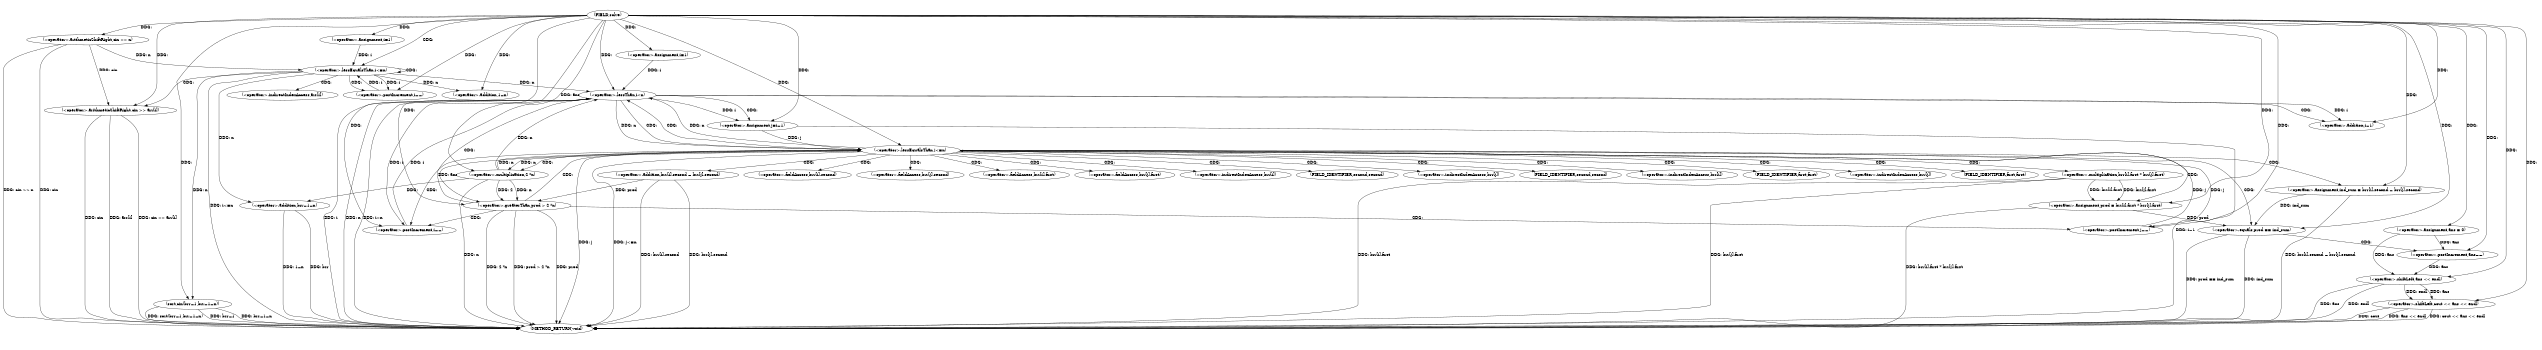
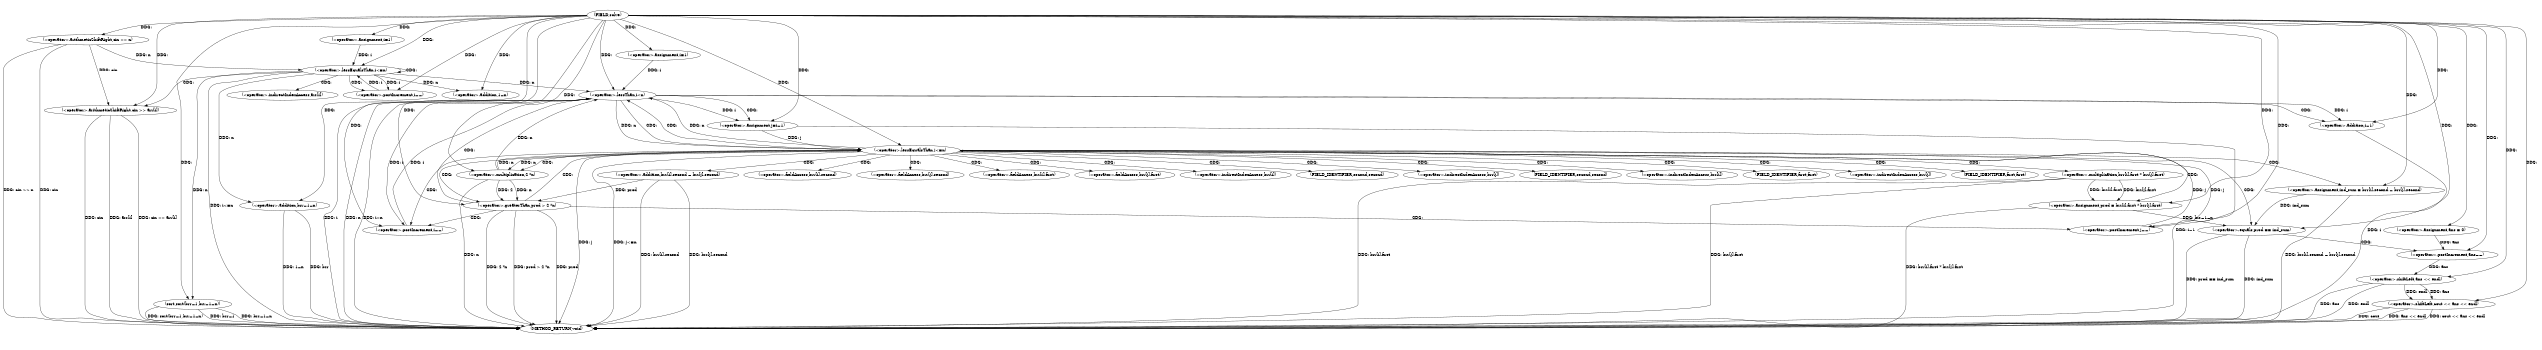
edge "(FIELD,solve)" -> "(<operator>.lessEqualsThan,i<=n)": label "CDG: " -> "DDG: "
edge "(FIELD,solve)" -> "(<operator>.multiplication,2 *n)": label "DDG: ans" -> "DDG: "
edge "(<operator>.lessEqualsThan,j<=n)" -> "(<operator>.greaterThan,prod > 2 *n)": label "DDG: ans" -> "CDG: "
edge "(<operator>.multiplication,2 *n)" -> "(<operator>.addition,brr+1+n)": now "(FIELD,solve)" -> "(<operator>.addition,brr+1+n)"
edge "(<operator>.assignment,prod = brr[i].first * brr[j].first)" -> "(<operator>.equals,prod == ind_sum)": label "DDG: prod" -> "DDG: brr+1+n"
edge "(<operator>.assignment,ans = 0)" -> "(<operator>.shiftLeft,ans << endl)": removed, label "DDG: ans"
node "(sort,cin(brr+1,brr+1+n))": label "(sort,cin(brr+1,brr+1+n))" -> "(sort,sort(brr+1,brr+1+n))"
edge "(<operator>.addition,i+1)" -> "(METHOD_RETURN,void)": added, label "DDG: i"
